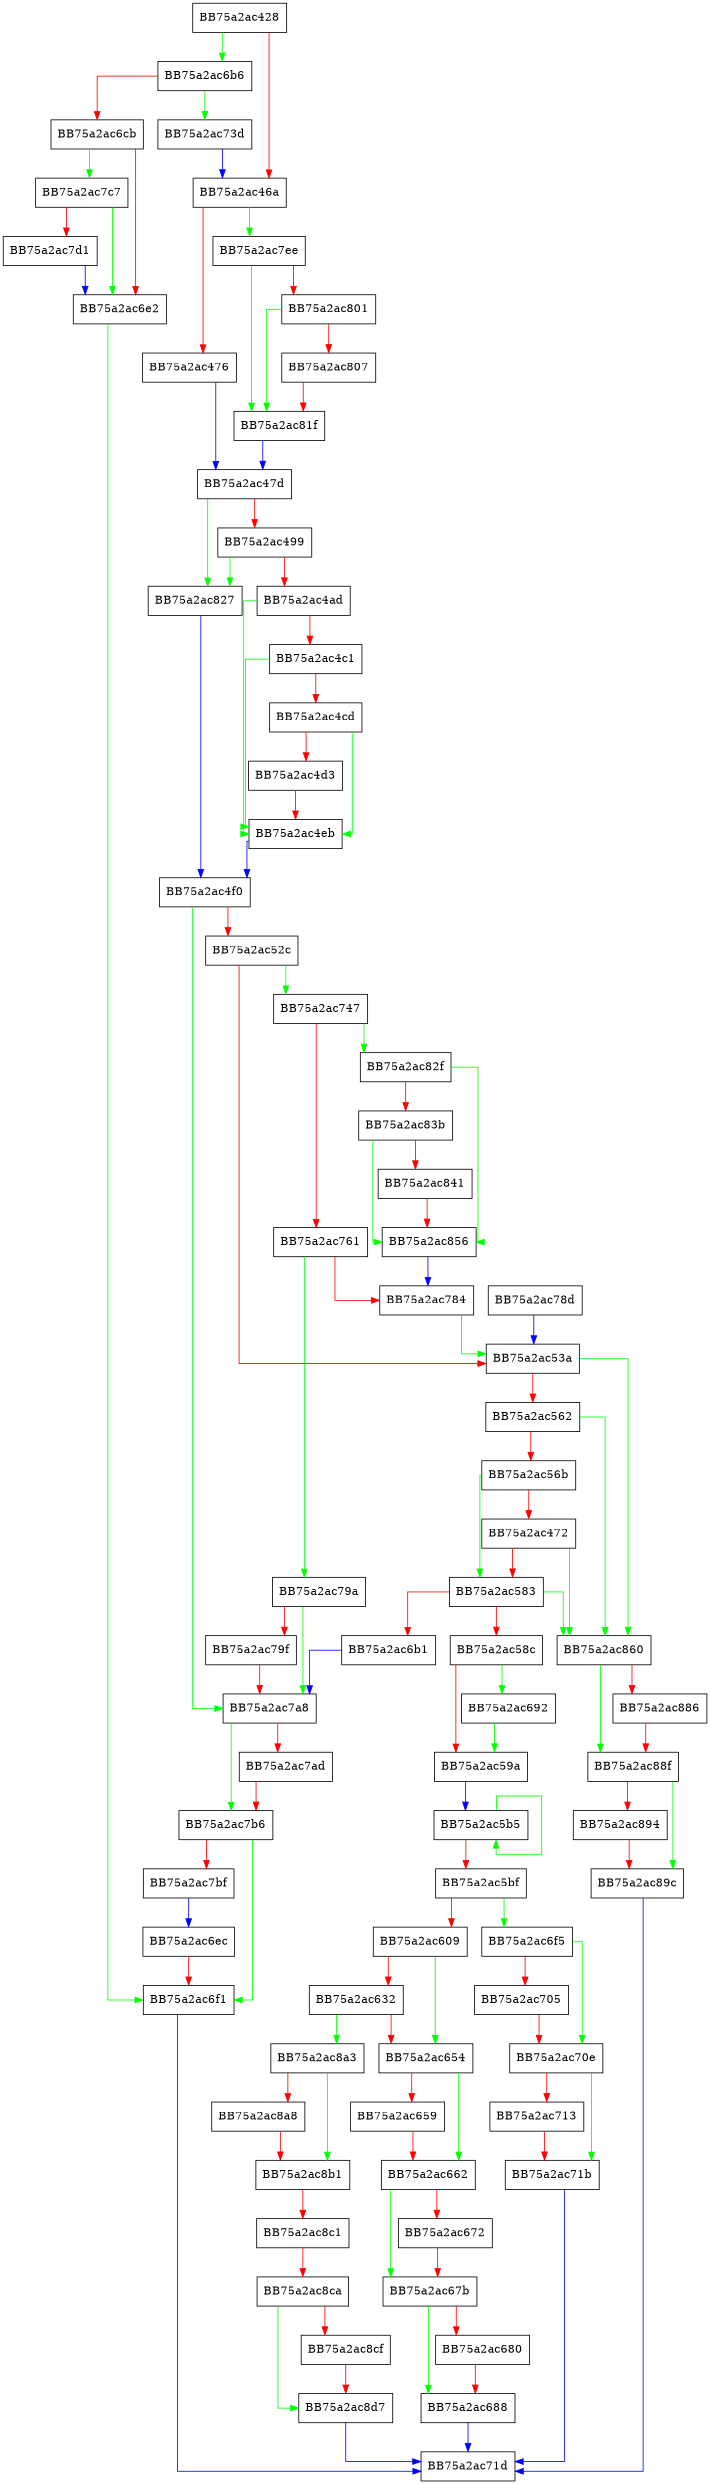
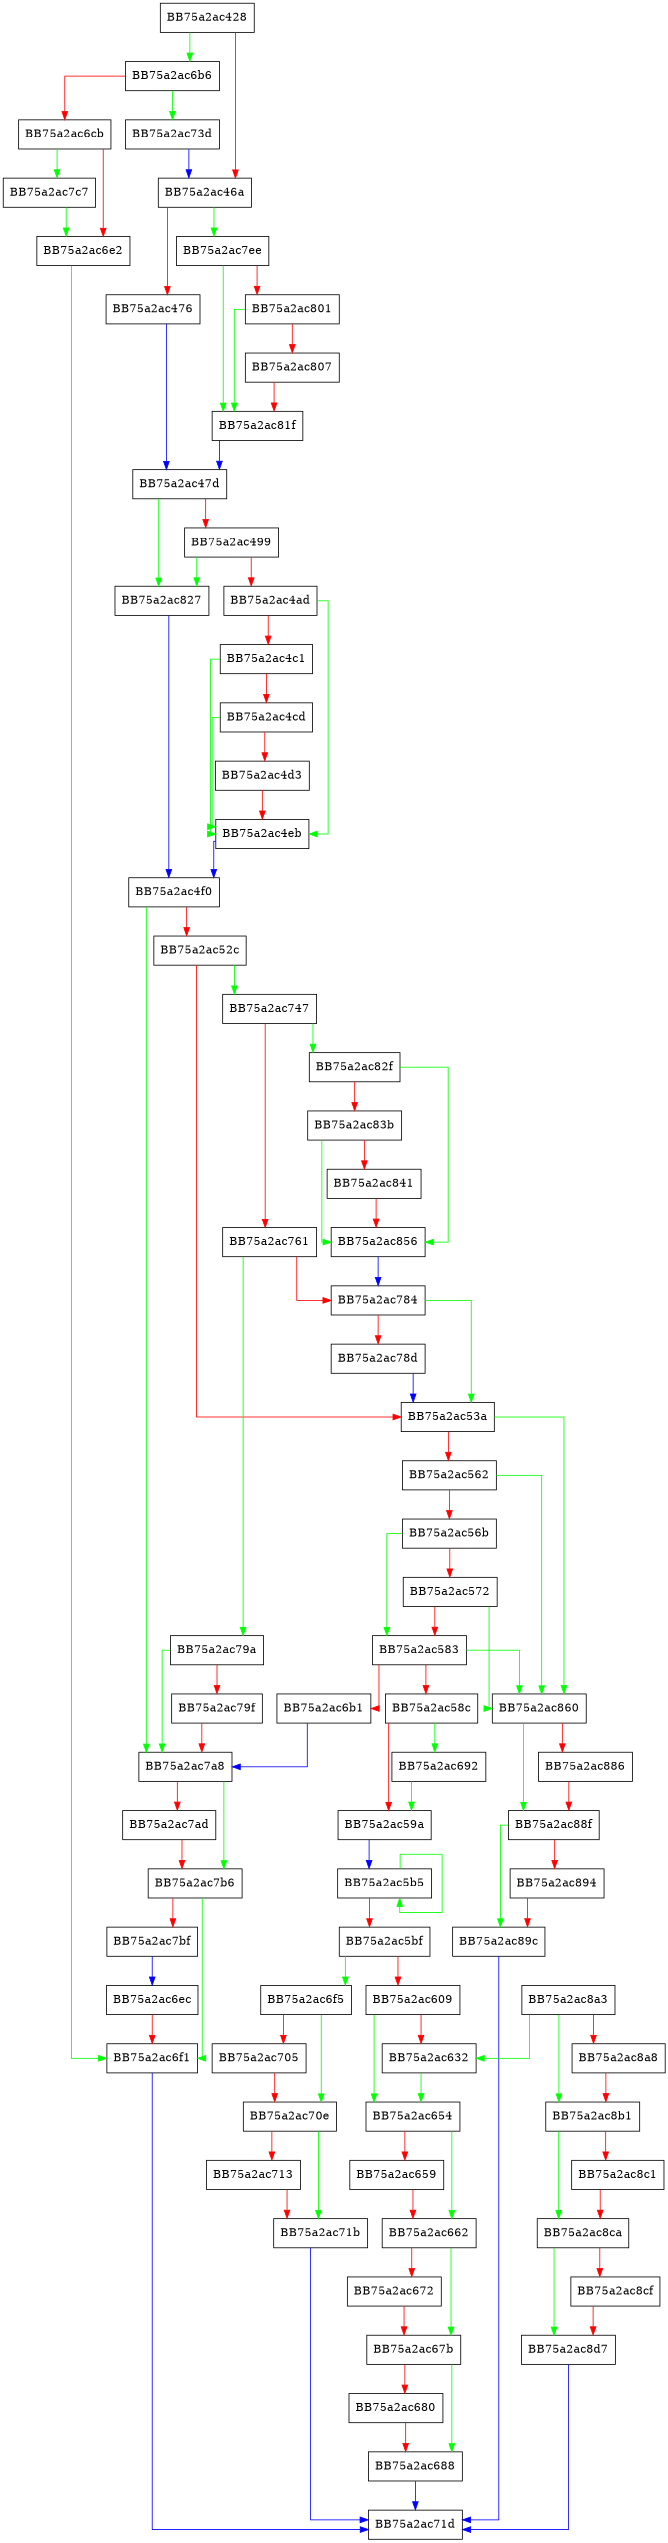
node "BB75a2ac7d1": removed
edge "BB75a2ac784" -> "BB75a2ac78d": added
node "BB75a2ac472": label "BB75a2ac472" -> "BB75a2ac572"
edge "BB75a2ac632" -> "BB75a2ac8a3": reversed
edge "BB75a2ac632" -> "BB75a2ac654": color red -> green
edge "BB75a2ac8b1" -> "BB75a2ac8ca": added
